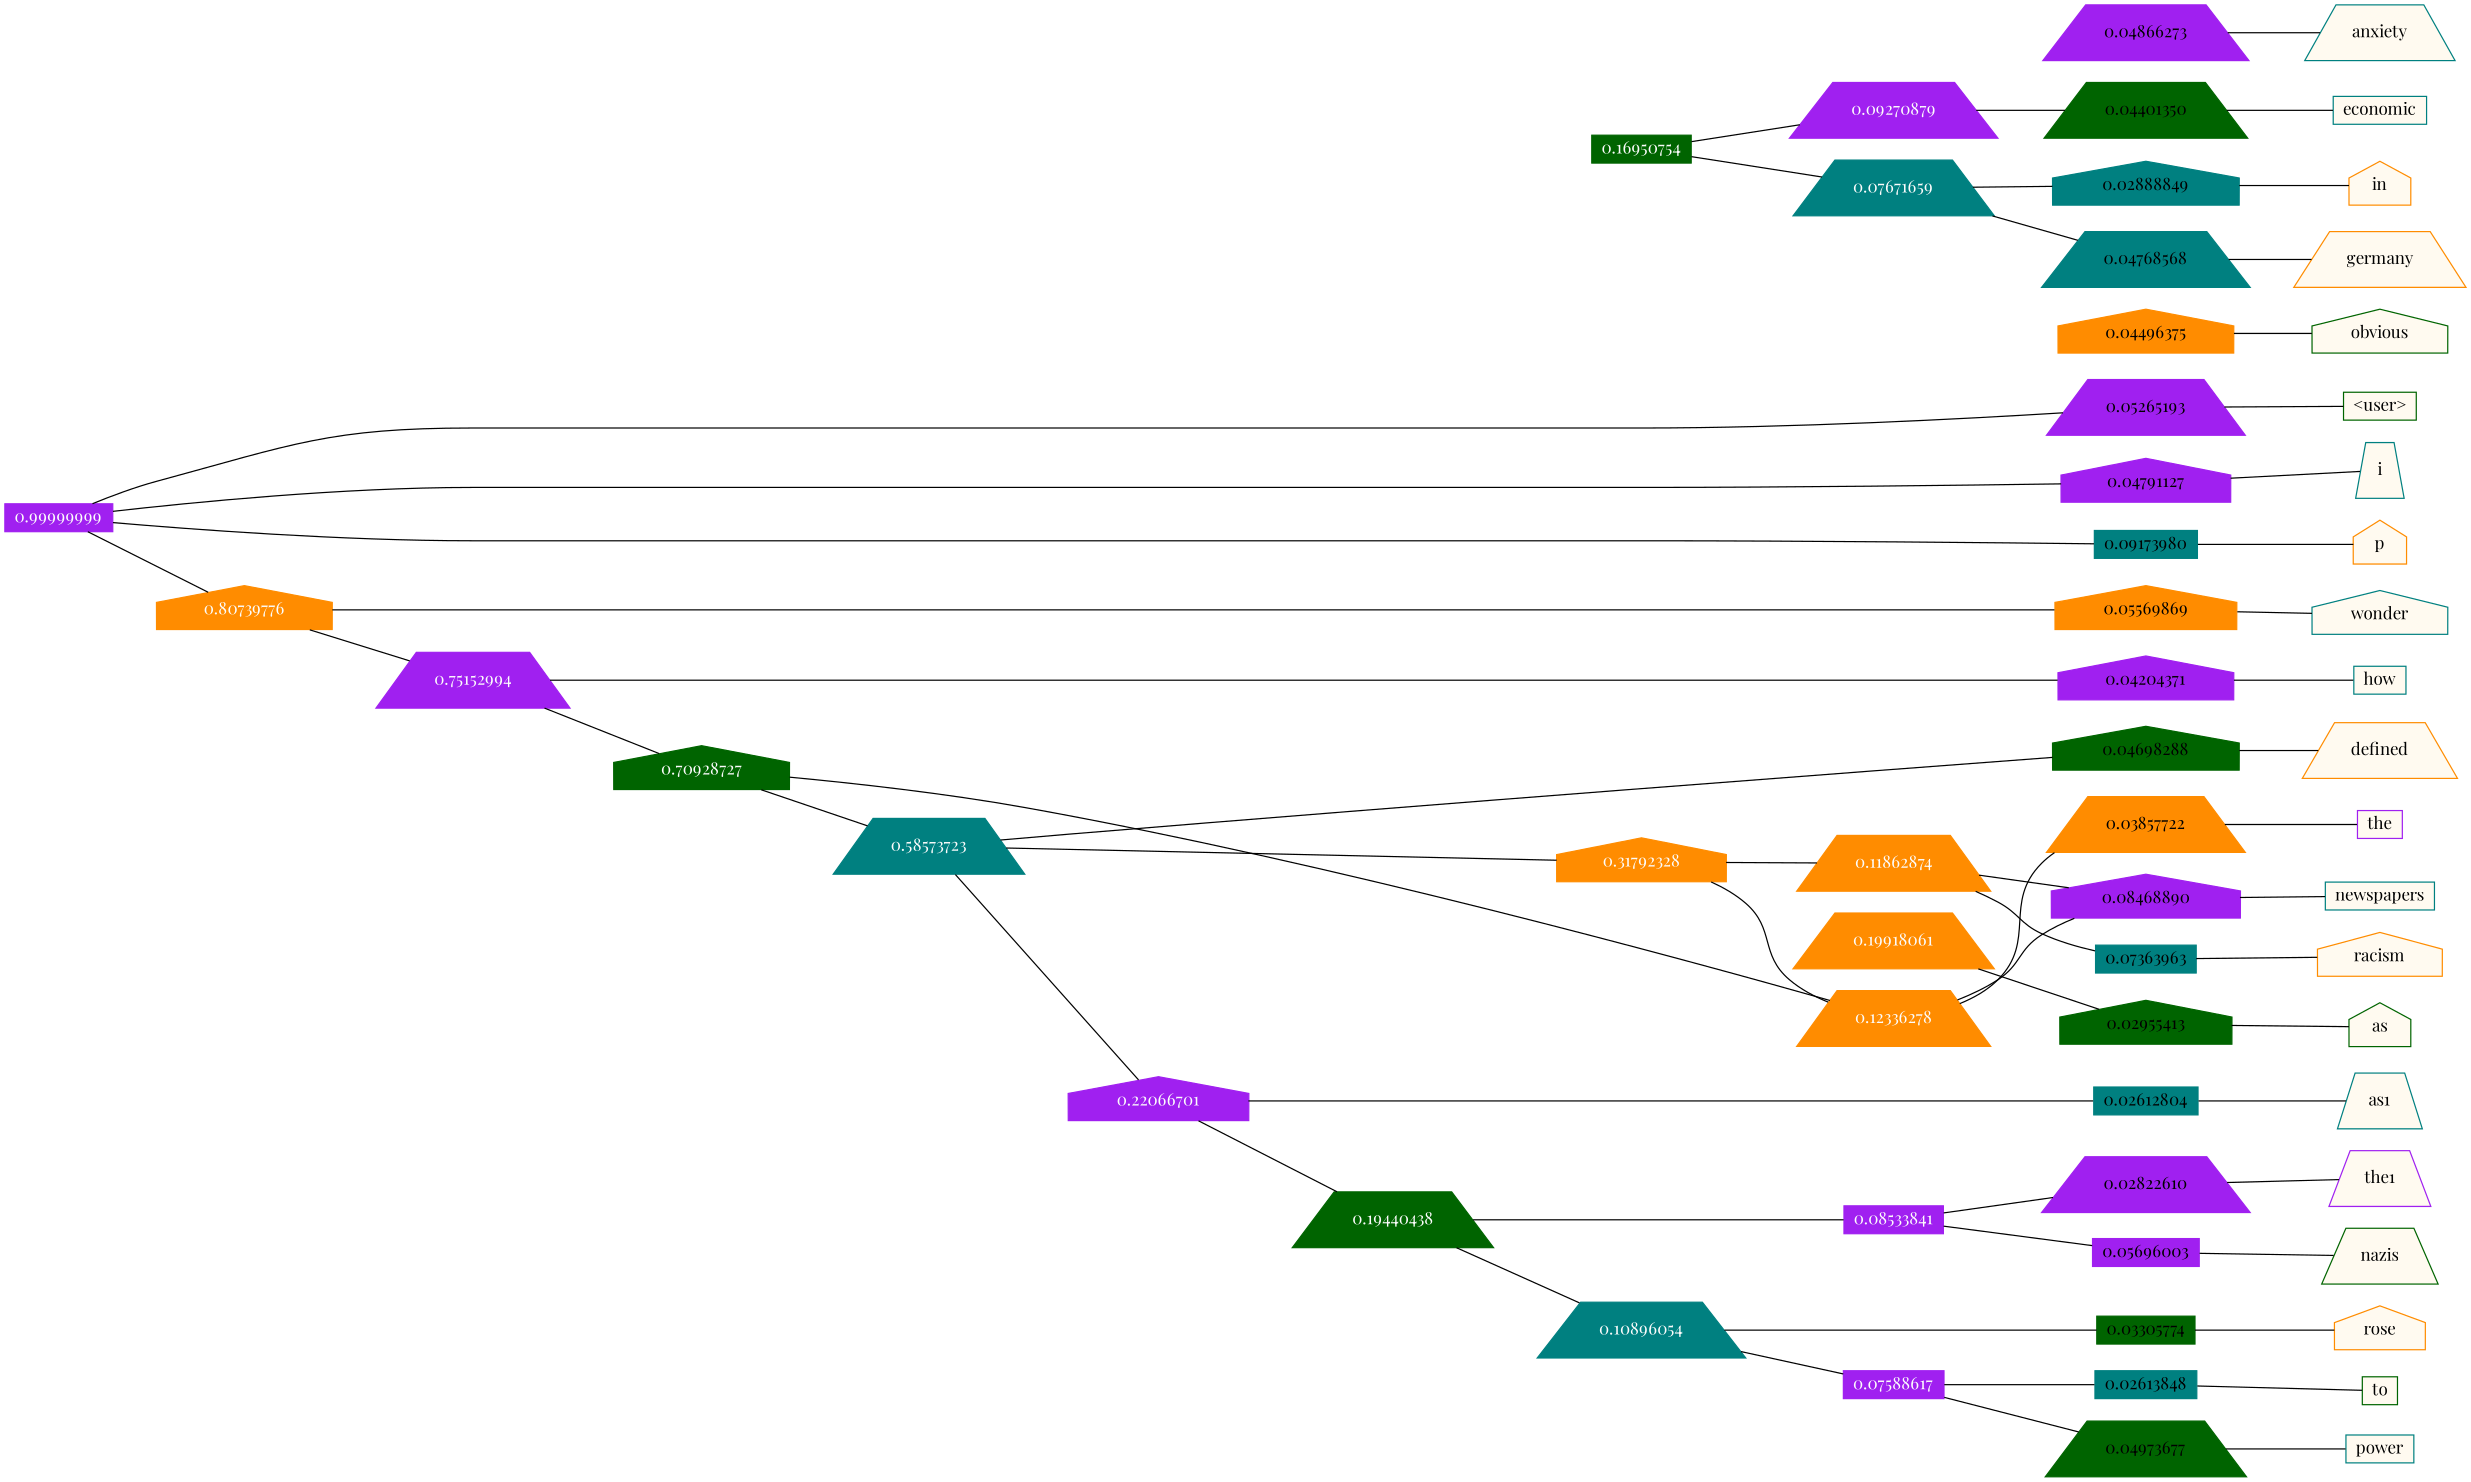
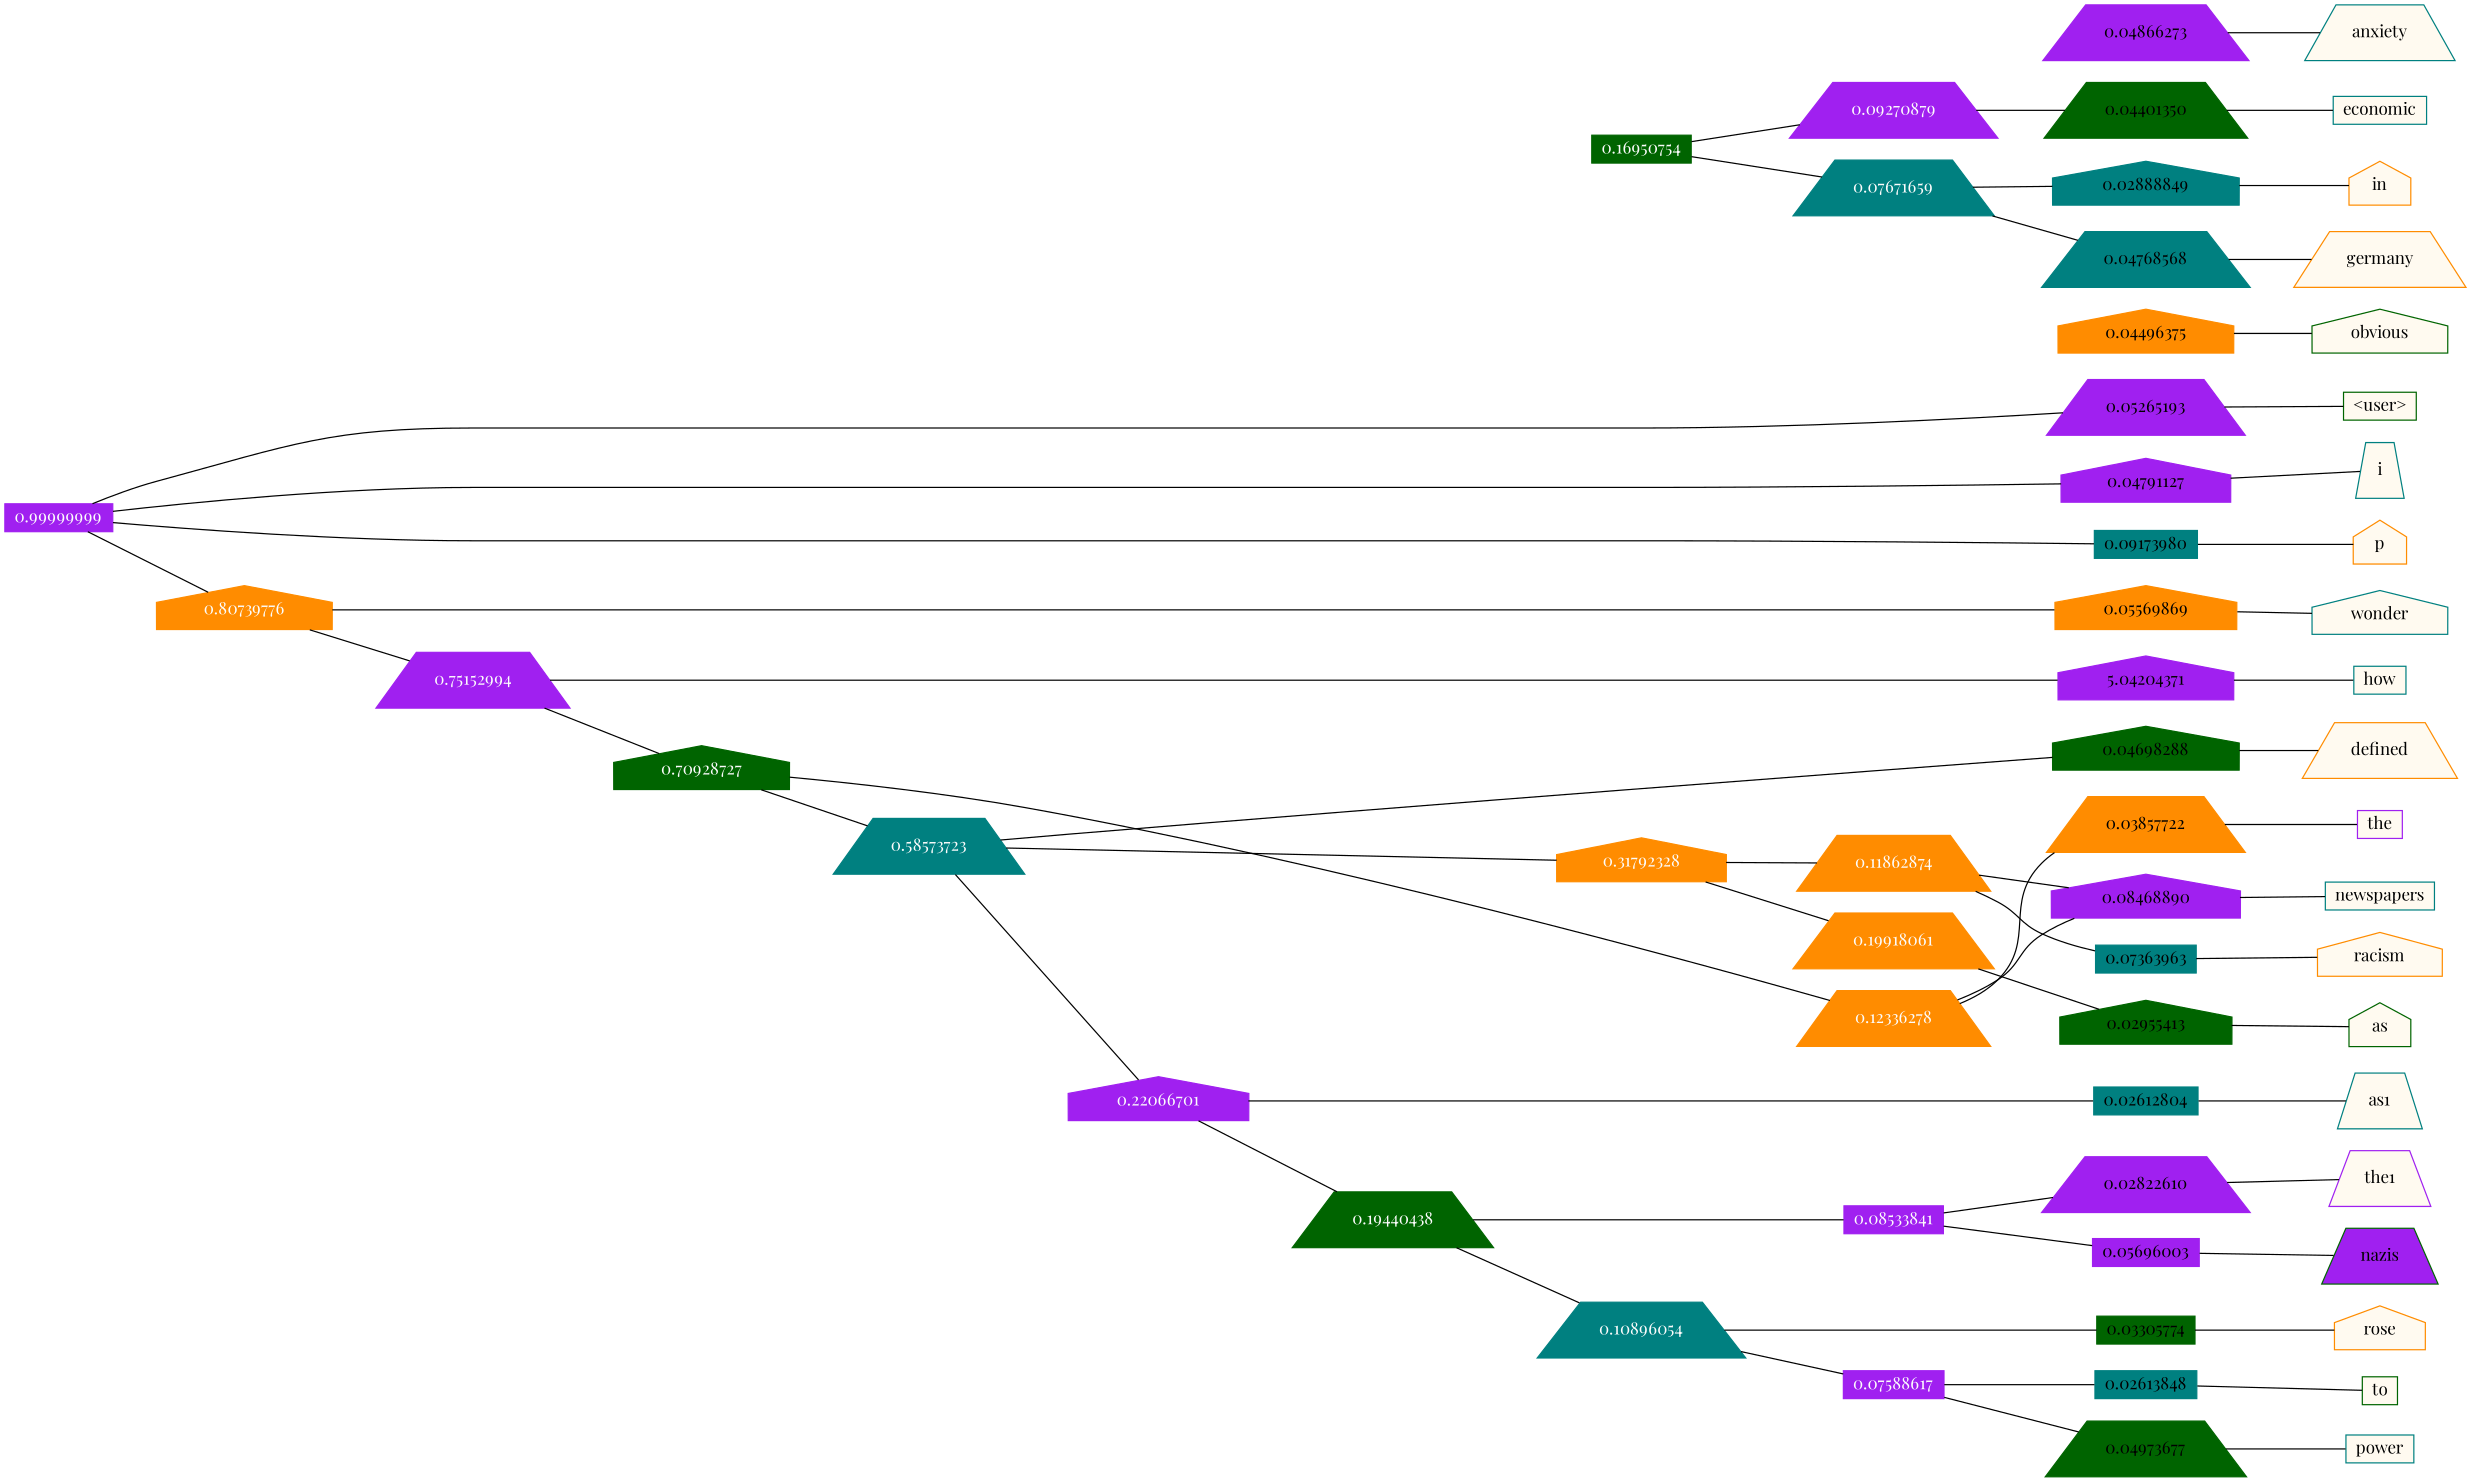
node "0.04204371": label "0.04204371" -> "5.04204371"
edge "0.31792328" -- "0.12336278": now "0.31792328" -- "0.19918061"
node "nazis": fillcolor floralwhite -> purple
